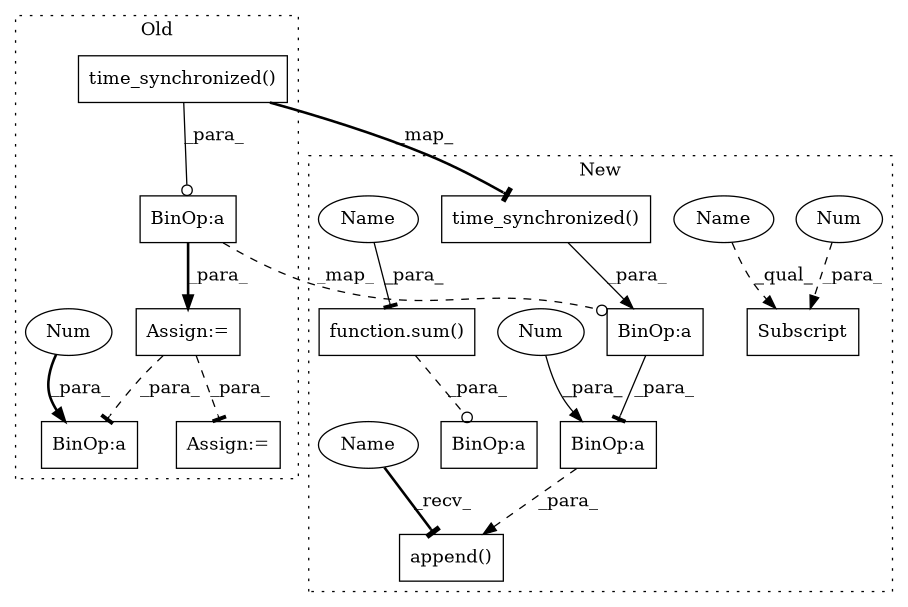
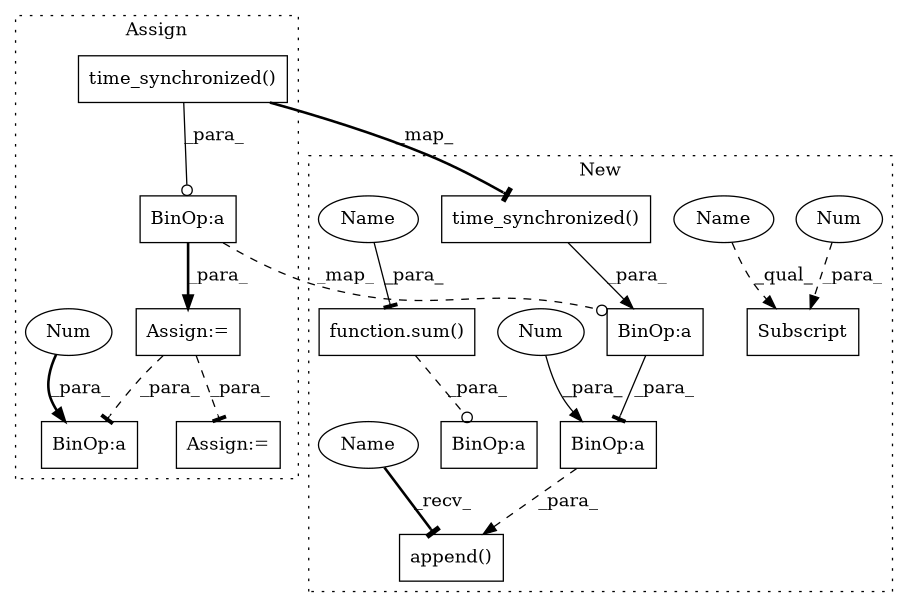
cluster "Old": label "Old" -> "Assign"
